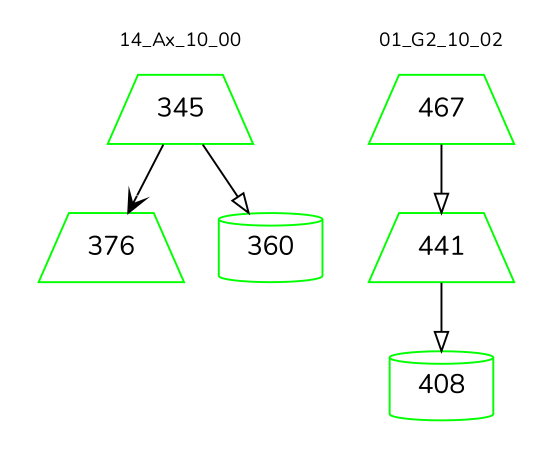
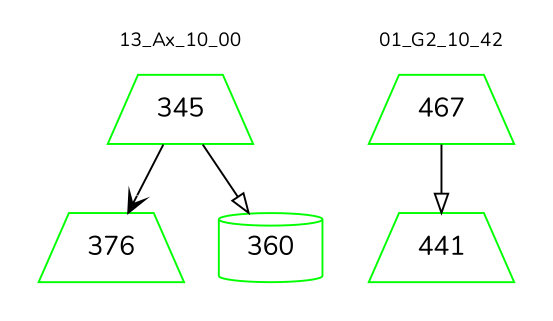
cluster "14_Ax_10_00": label "14_Ax_10_00" -> "13_Ax_10_00"
cluster "01_G2_10_02": label "01_G2_10_02" -> "01_G2_10_42"
node "408": removed
